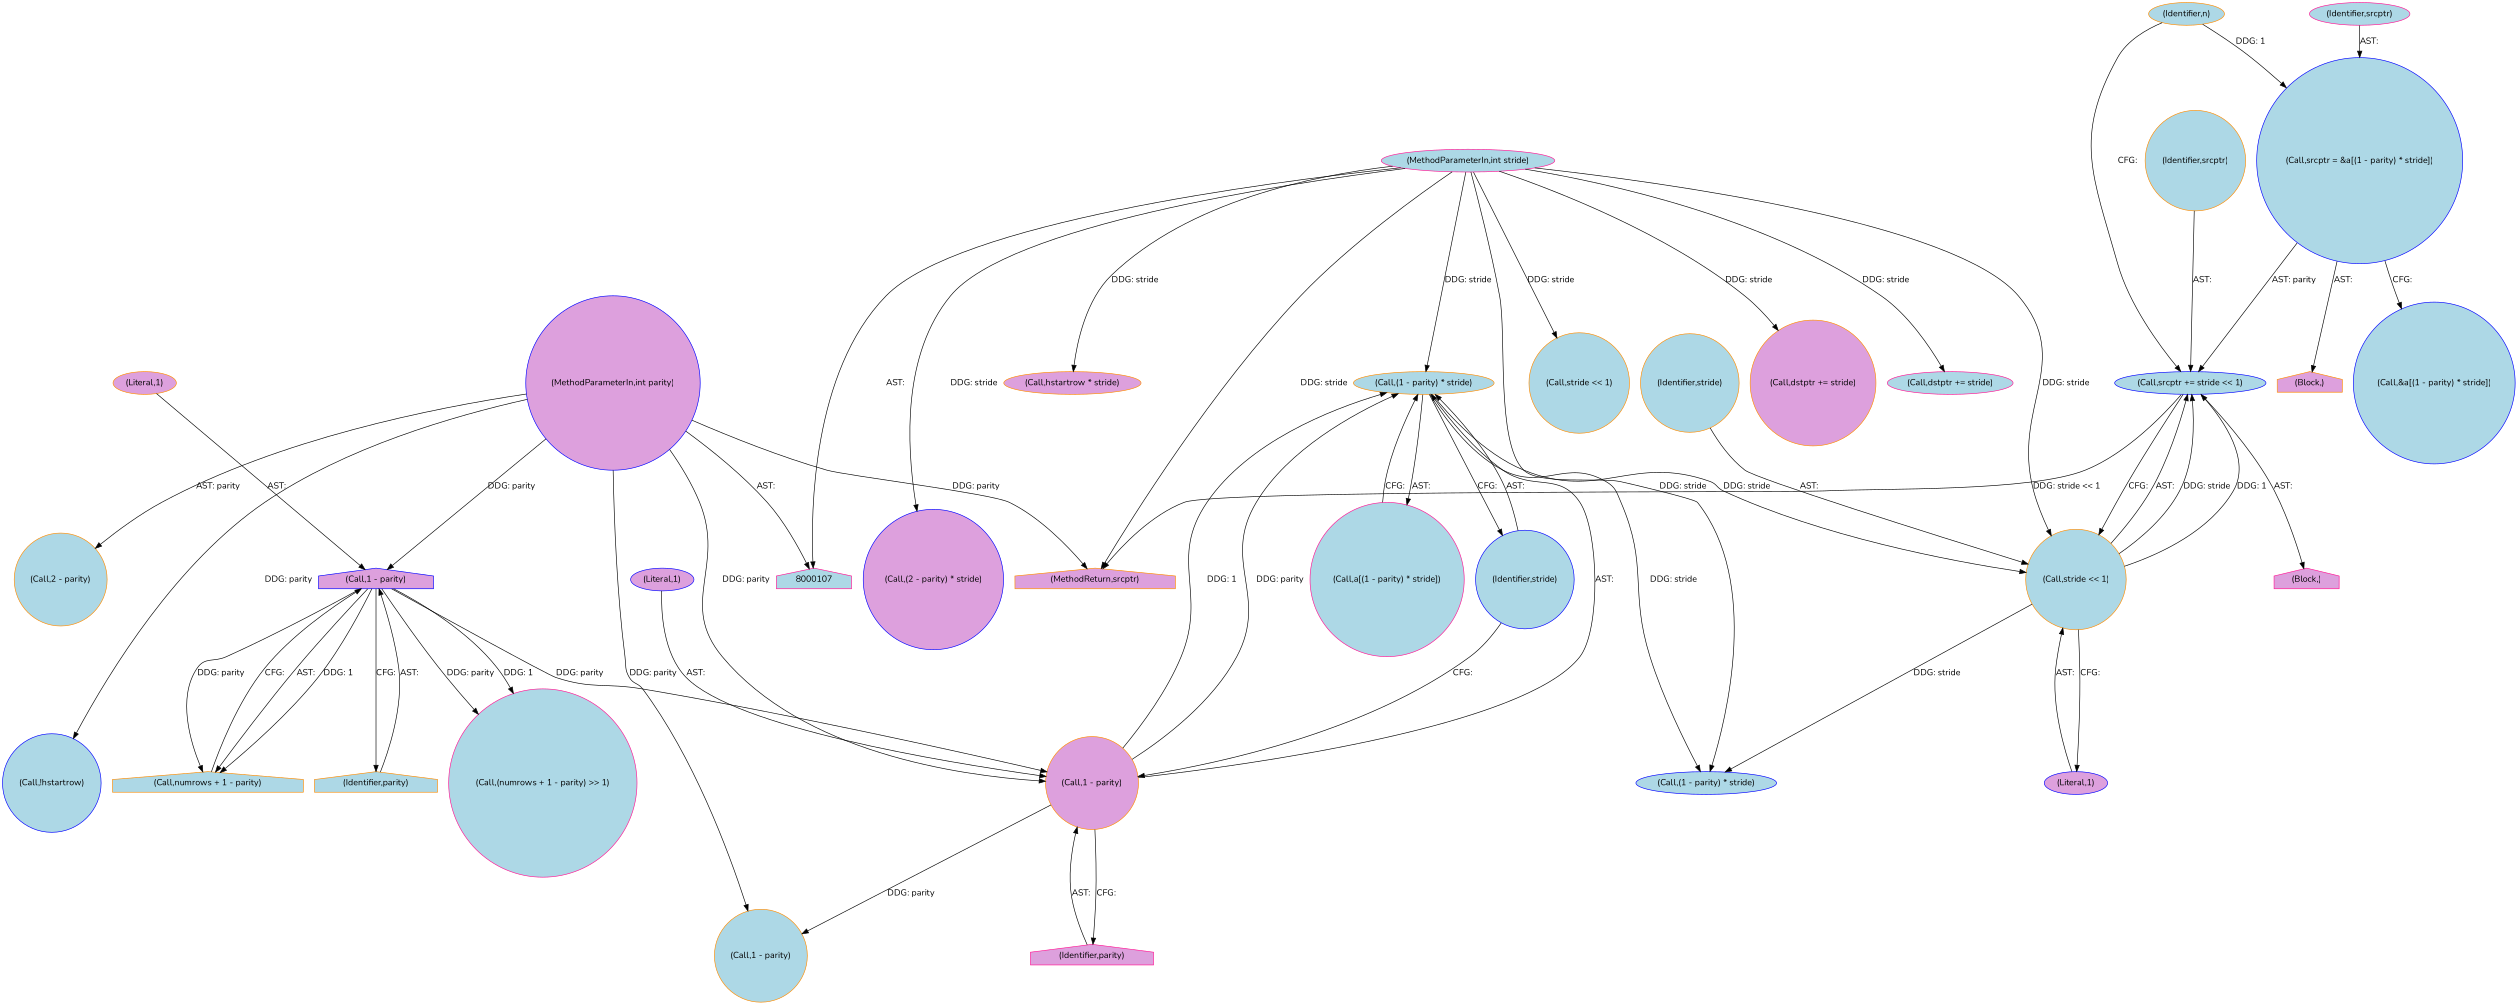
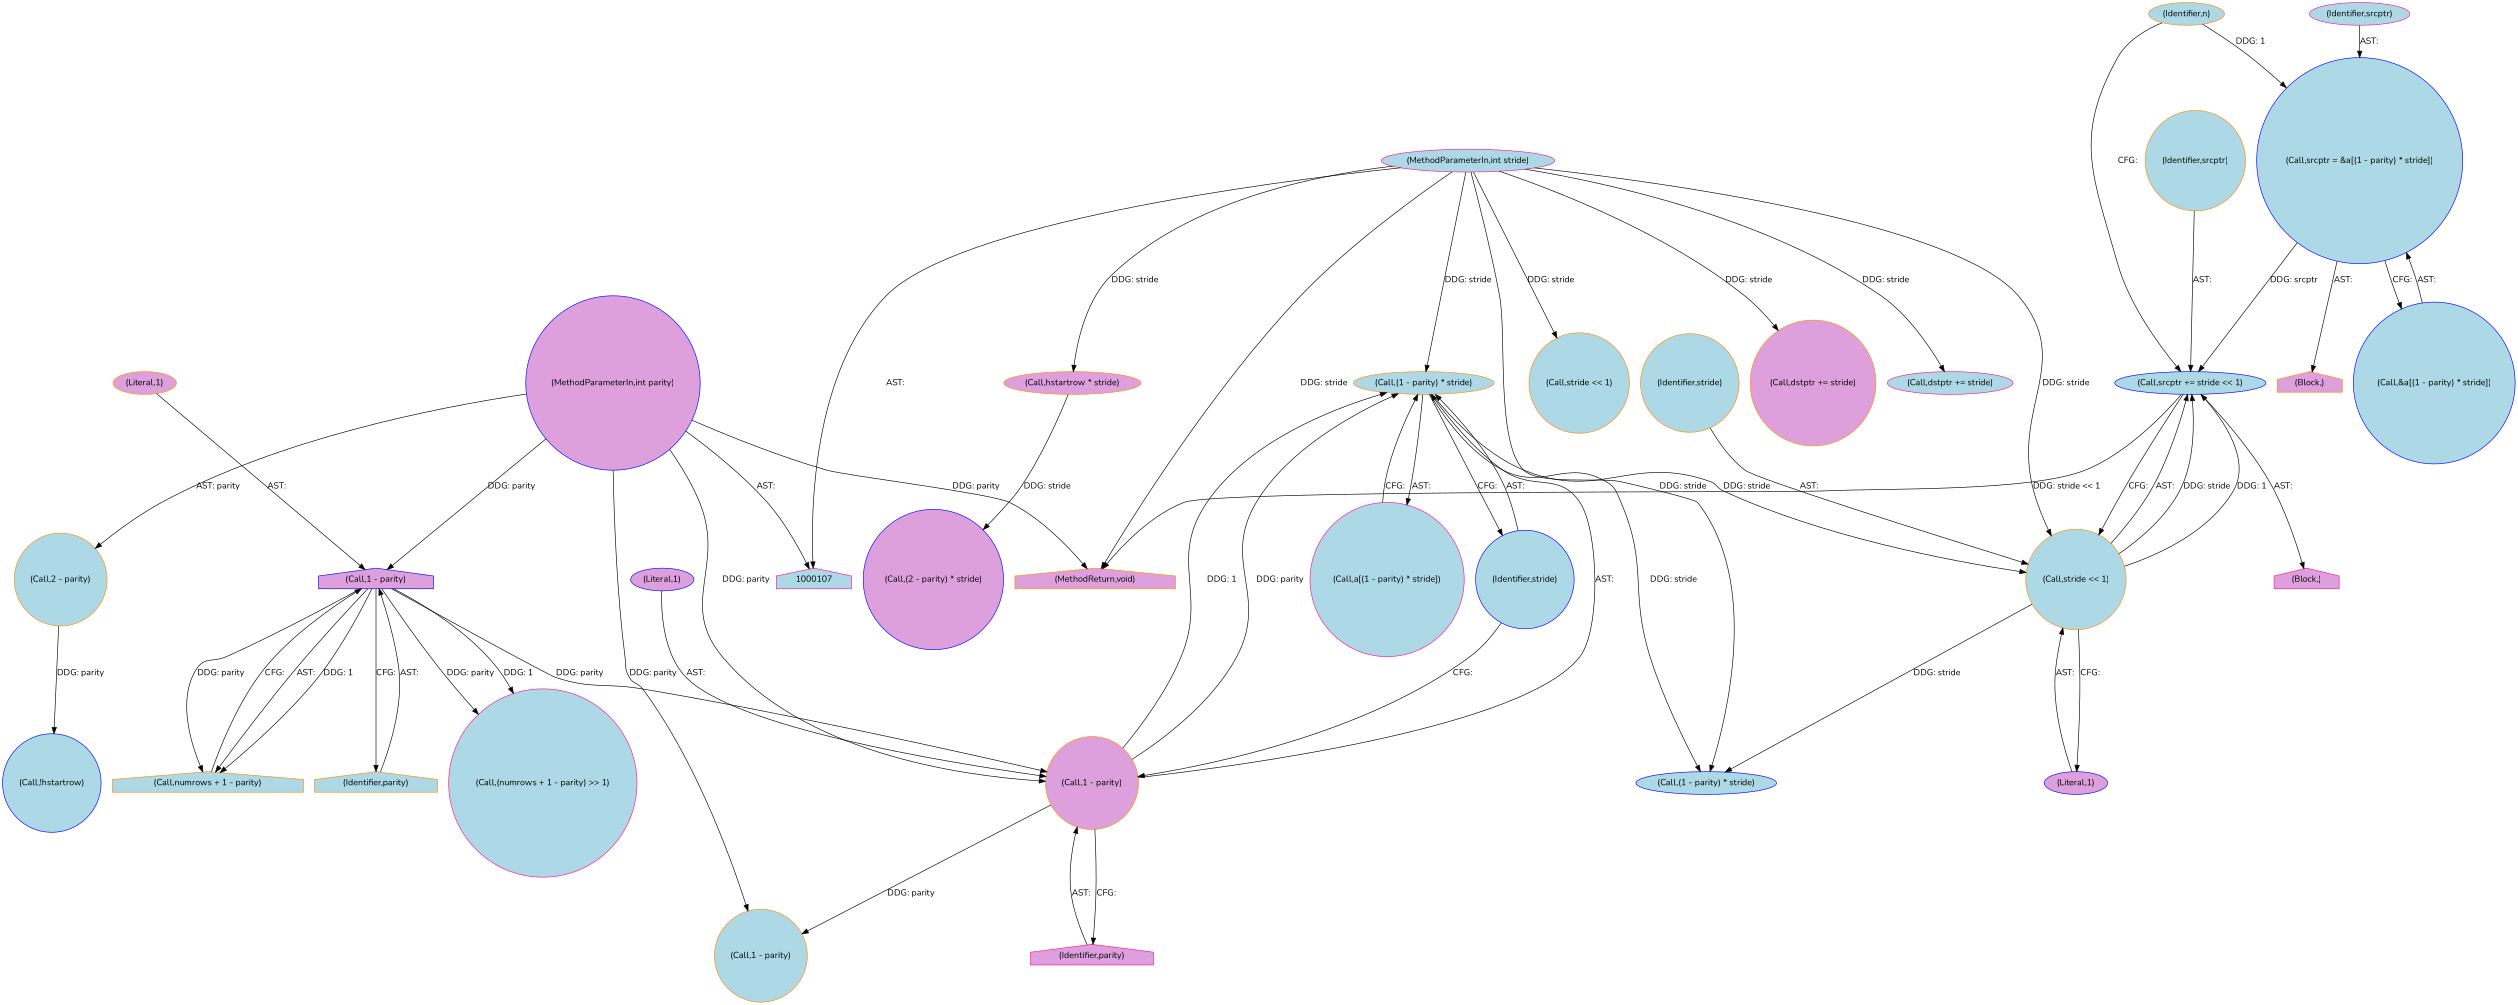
edge "(MethodParameterIn,int stride)" -> "(Call,(2 - parity) * stride)": now "(Call,hstartrow * stride)" -> "(Call,(2 - parity) * stride)"
edge "(Call,srcptr = &a[(1 - parity) * stride])" -> "(Call,srcptr += stride << 1)": label "AST: parity" -> "DDG: srcptr"
edge "(Call,&a[(1 - parity) * stride])" -> "(Call,srcptr = &a[(1 - parity) * stride])": added, label "AST:"
edge "(MethodParameterIn,int parity)" -> "(Call,!hstartrow)": now "(Call,2 - parity)" -> "(Call,!hstartrow)"
node "8000107": label "8000107" -> "1000107"
node "(MethodReturn,srcptr)": label "(MethodReturn,srcptr)" -> "(MethodReturn,void)"
